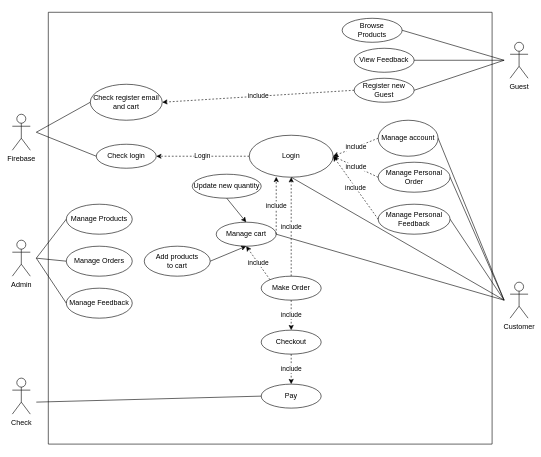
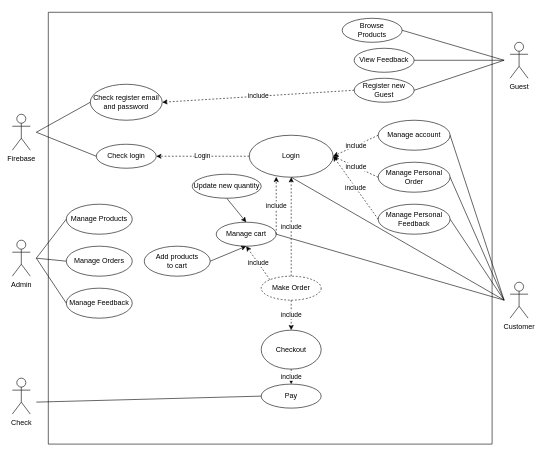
node "Check register email and cart": label "Check register email and cart" -> "Check register email and password"
node "Manage account": size 60x36 -> 72x30
node "Make Order": style solid -> dashed
node "Checkout": size 60x24 -> 60x39
